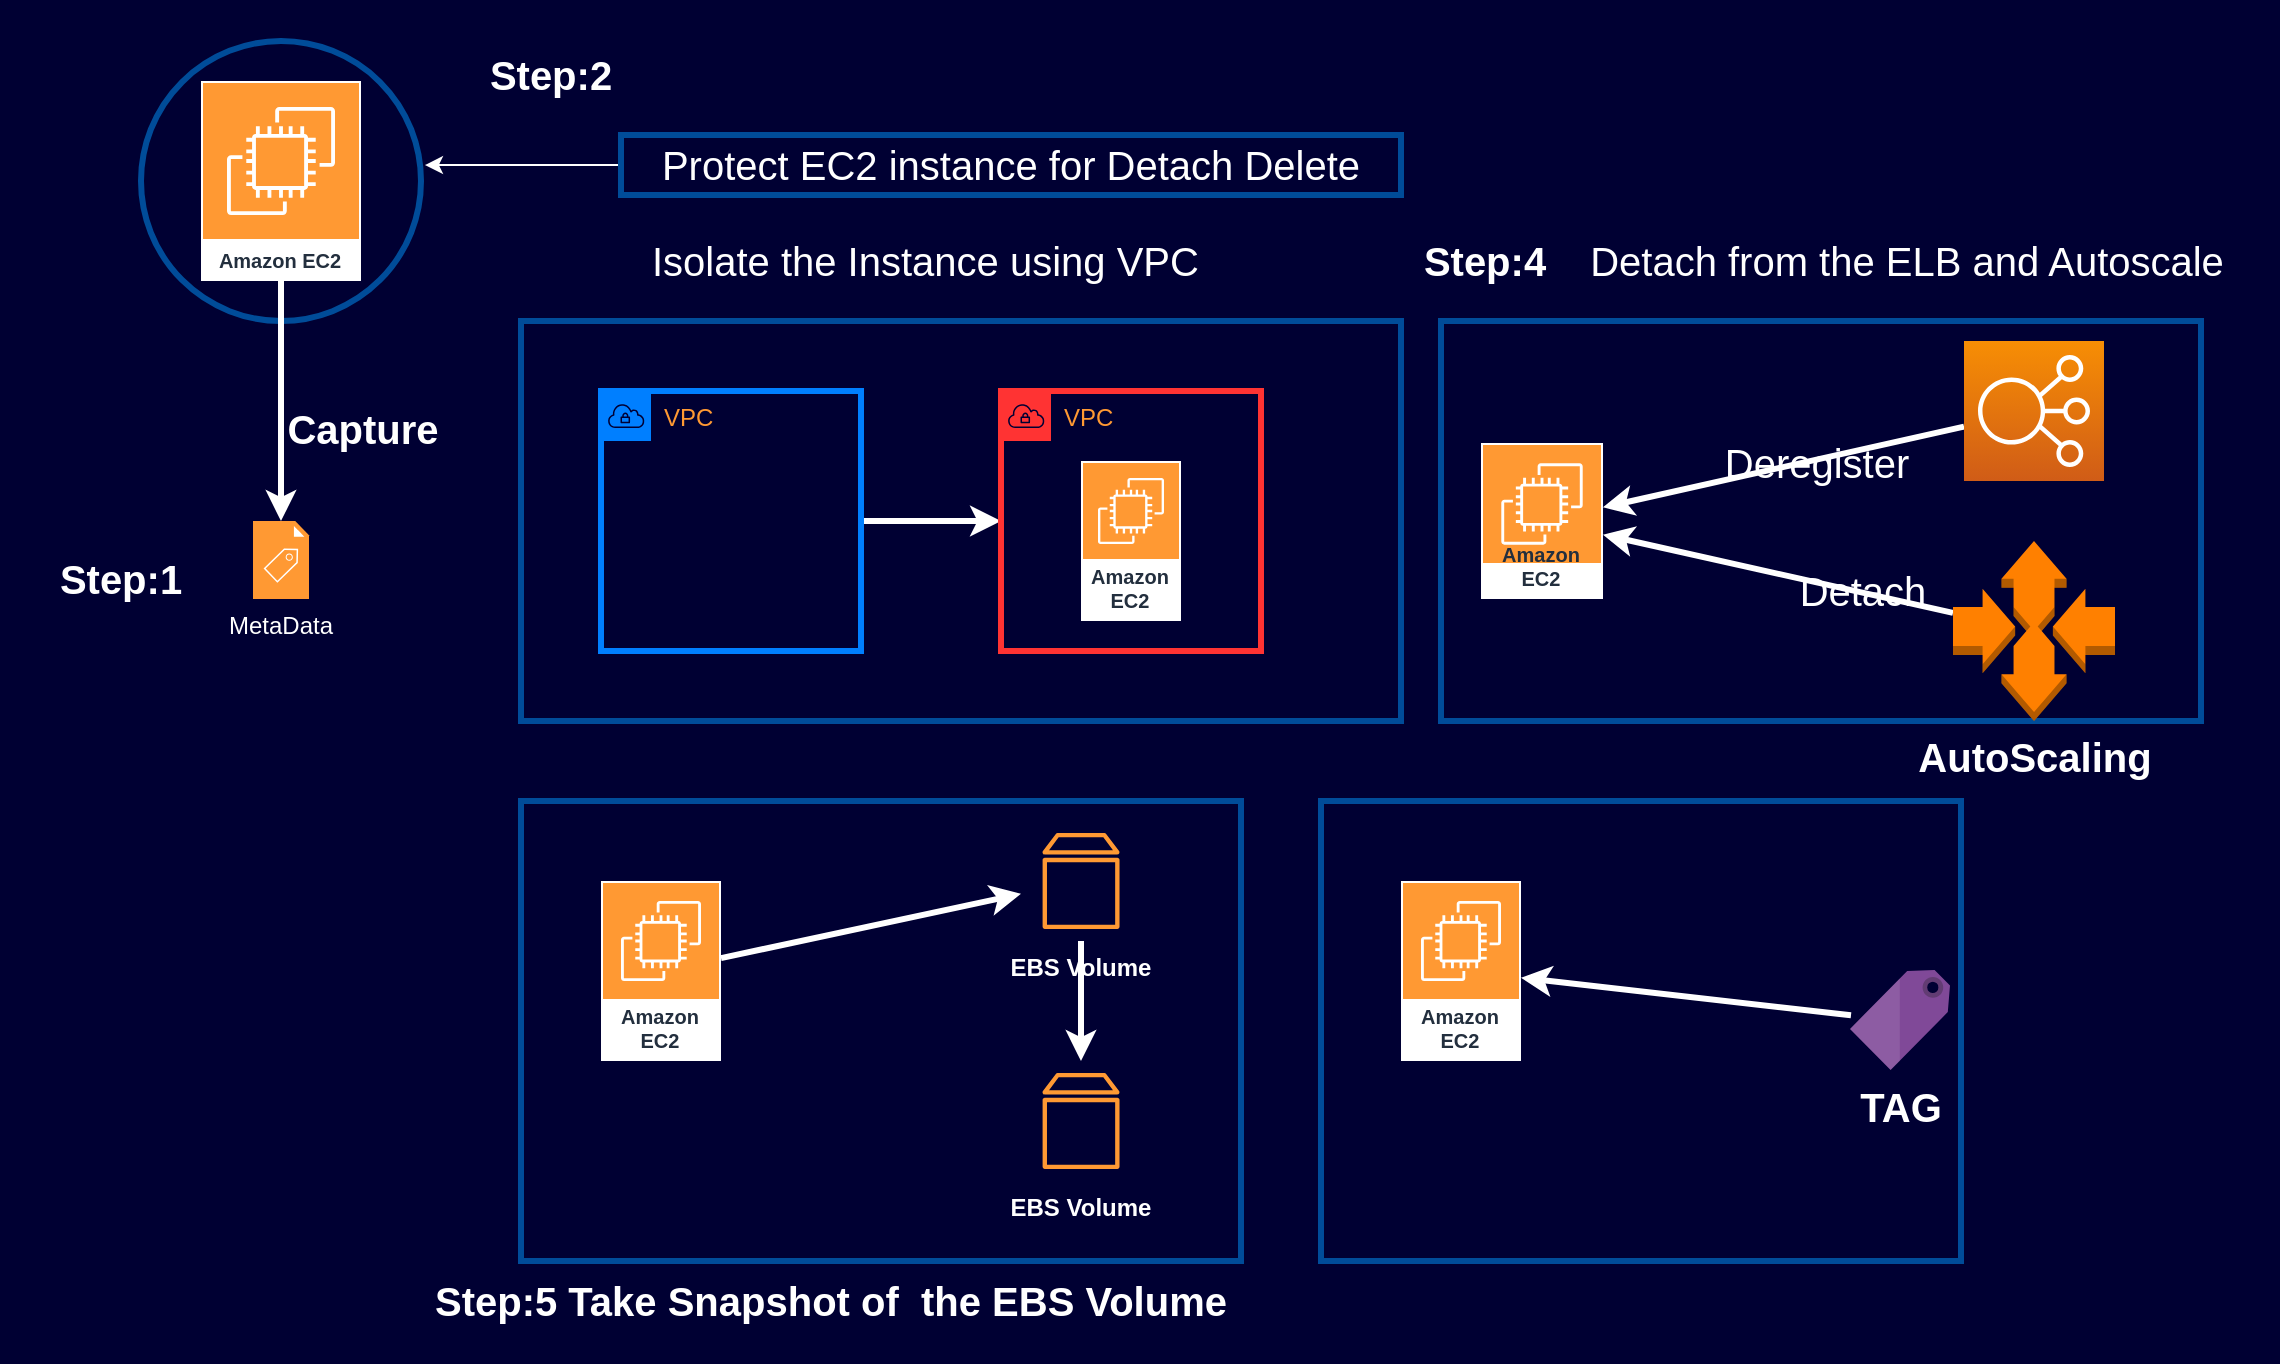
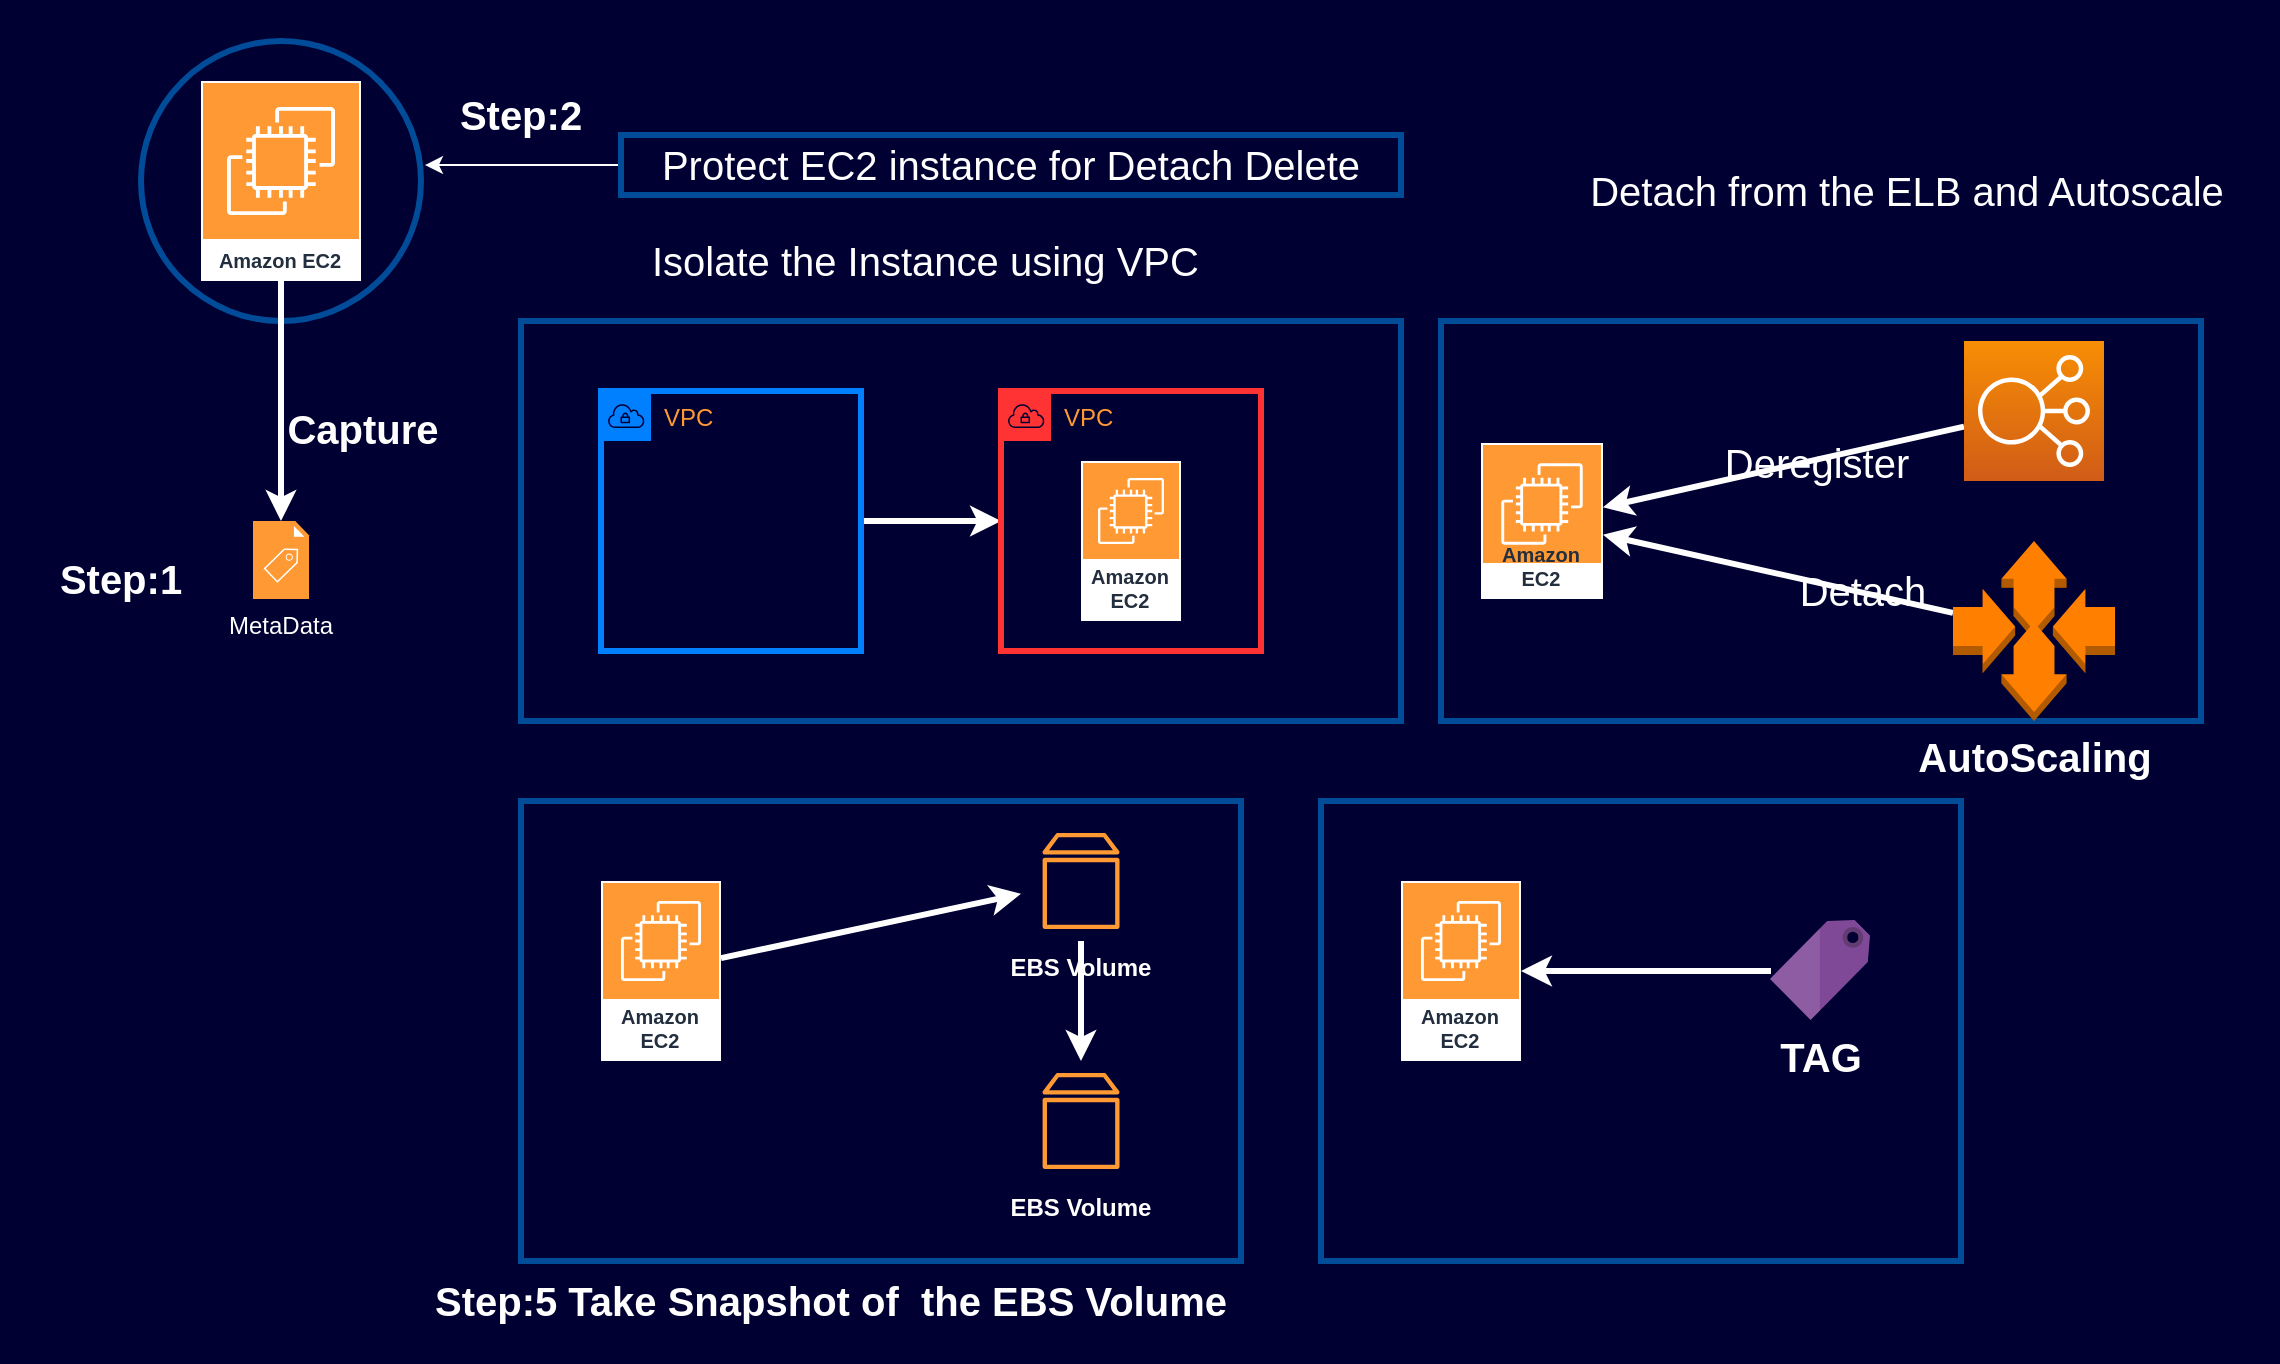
node "Step:2": moved (551, 75) -> (521, 115)
node "Step:4": removed
node "Detach from the ELB and Autoscale": moved (1907, 261) -> (1907, 191)
node "TAG": moved (1901, 1021) -> (1821, 971)
